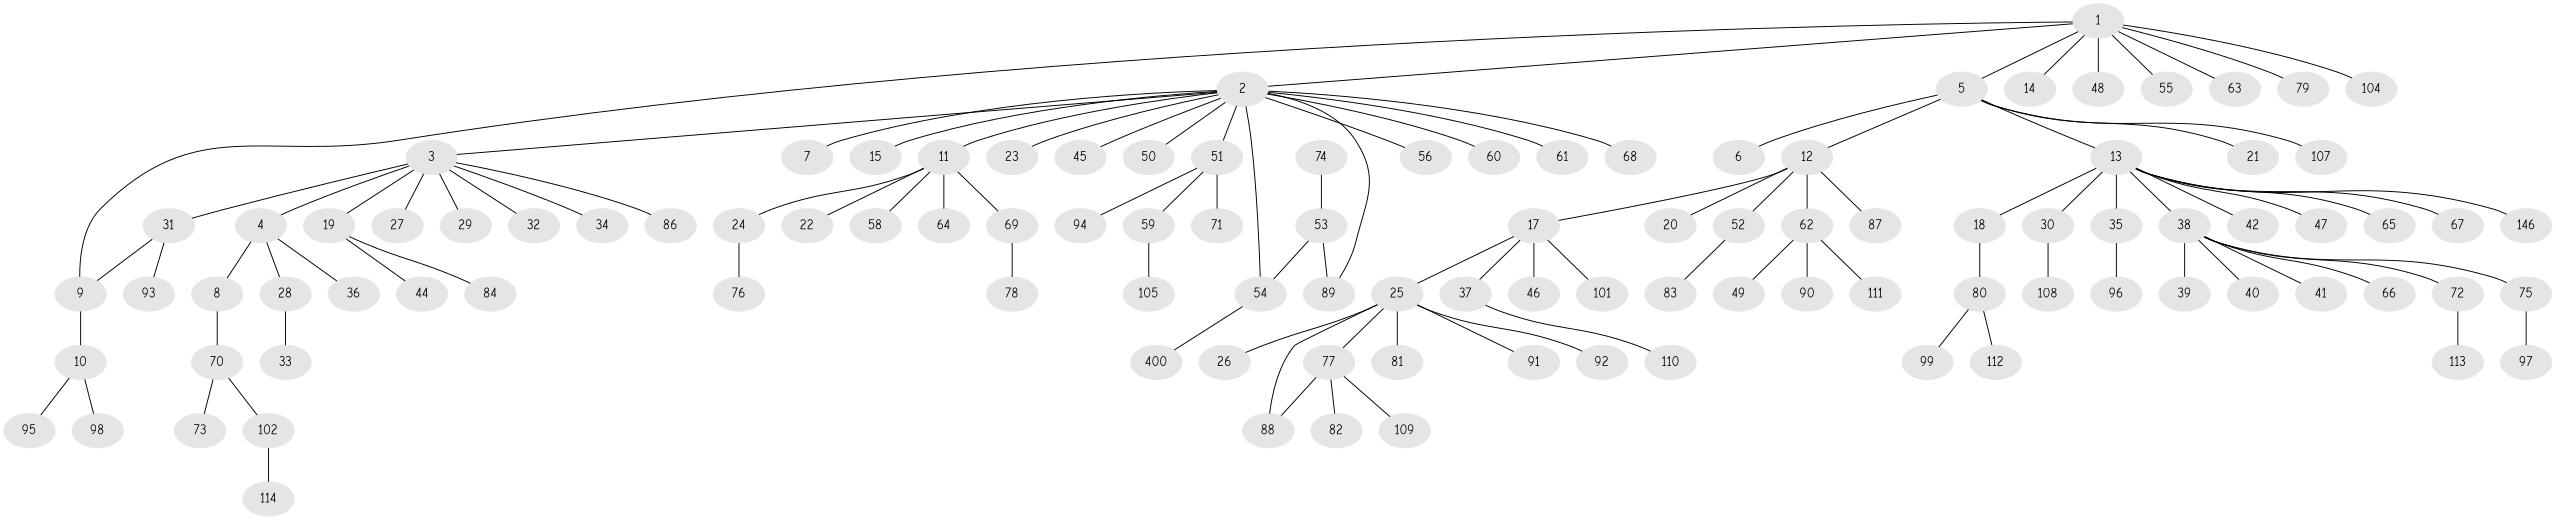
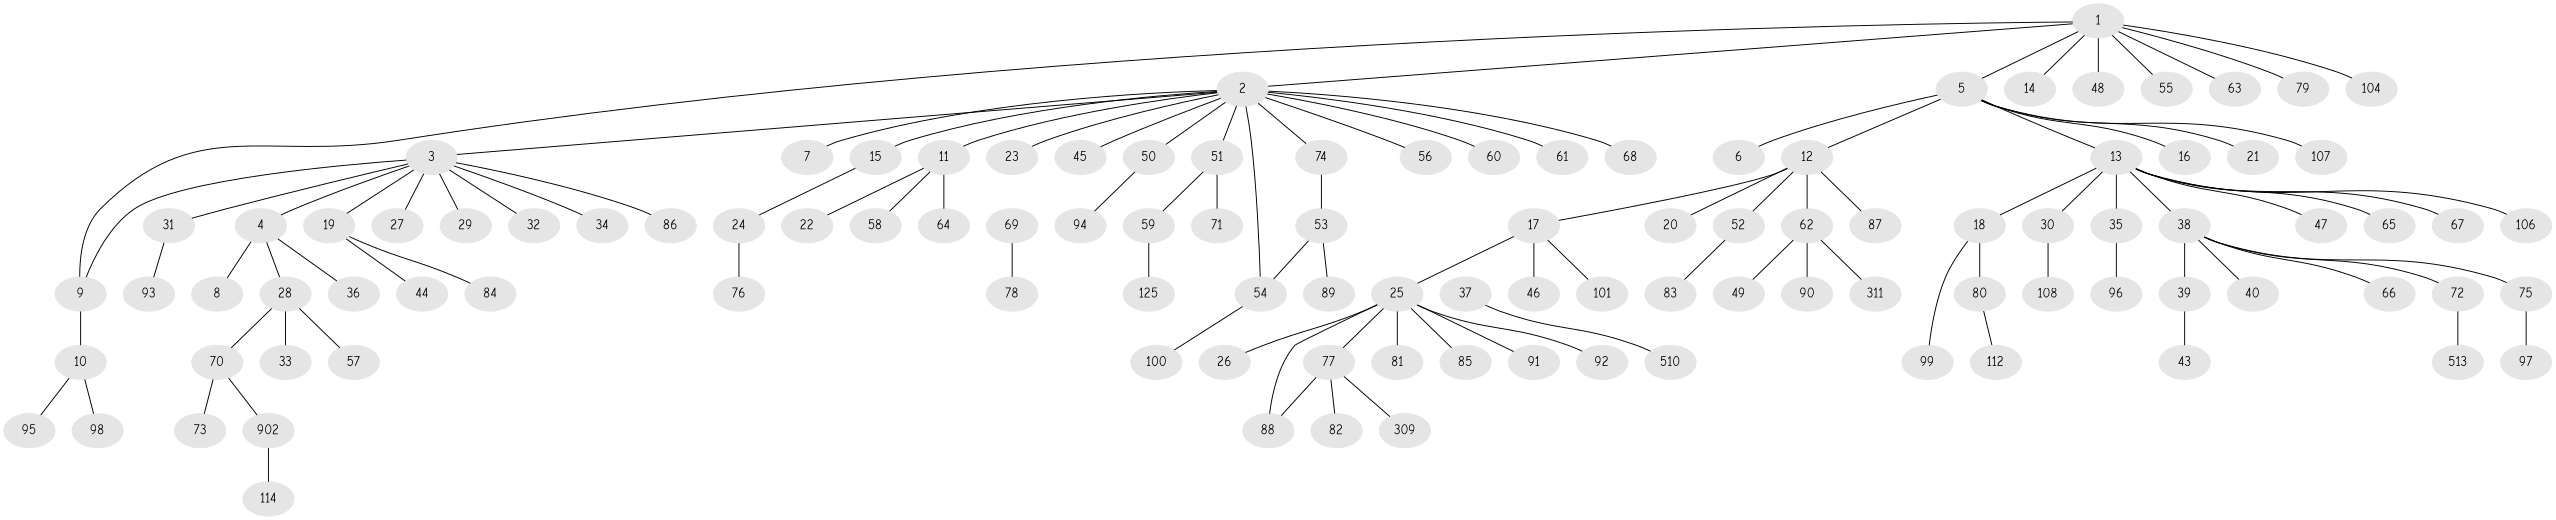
node "16": added
edge "2" -- "89": now "2" -- "74"
edge "11" -- "24": now "15" -- "24"
edge "11" -- "69": removed
edge "51" -- "94": now "50" -- "94"
node "42": removed
node "146": label "146" -> "106"
edge "31" -- "9": now "3" -- "9"
edge "17" -- "37": removed
node "105": label "105" -> "125"
node "111": label "111" -> "311"
node "41": removed
edge "8" -- "70": now "28" -- "70"
edge "80" -- "99": now "18" -- "99"
node "57": added
node "400": label "400" -> "100"
node "85": added
node "110": label "110" -> "510"
node "43": added
node "113": label "113" -> "513"
node "102": label "102" -> "902"
node "109": label "109" -> "309"
